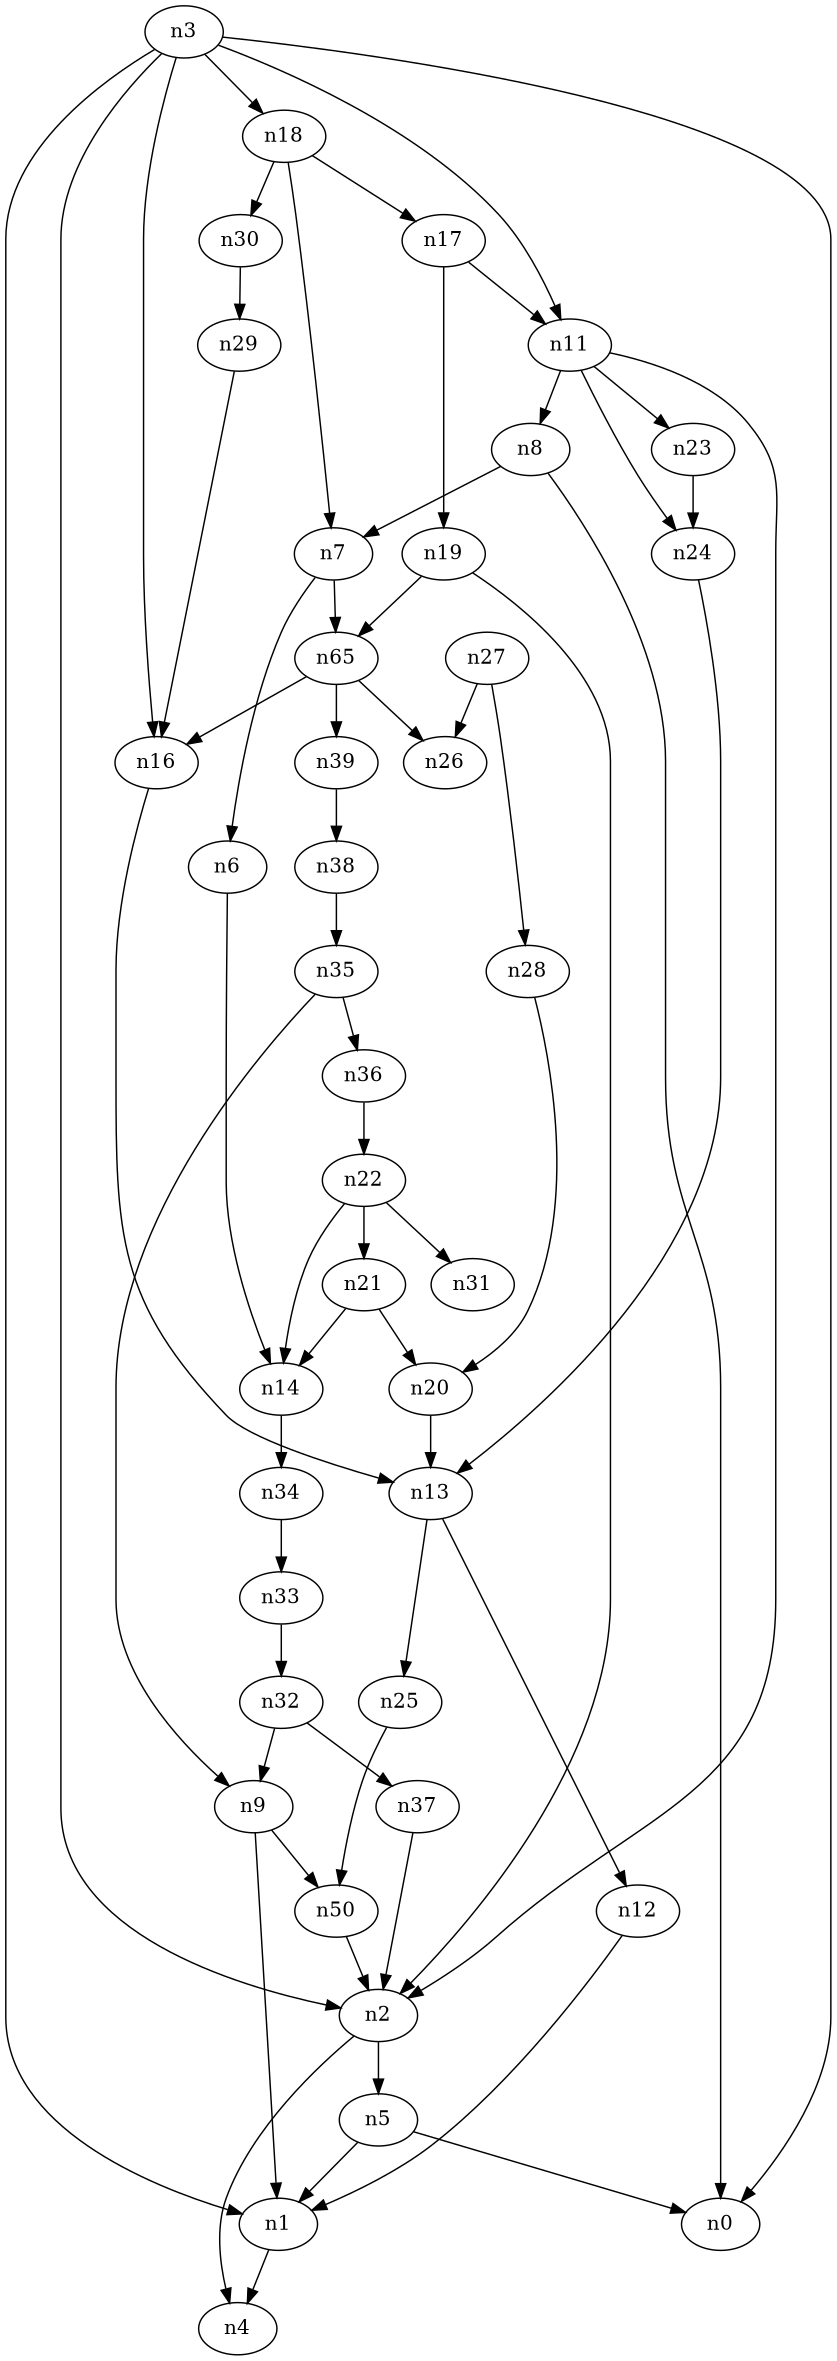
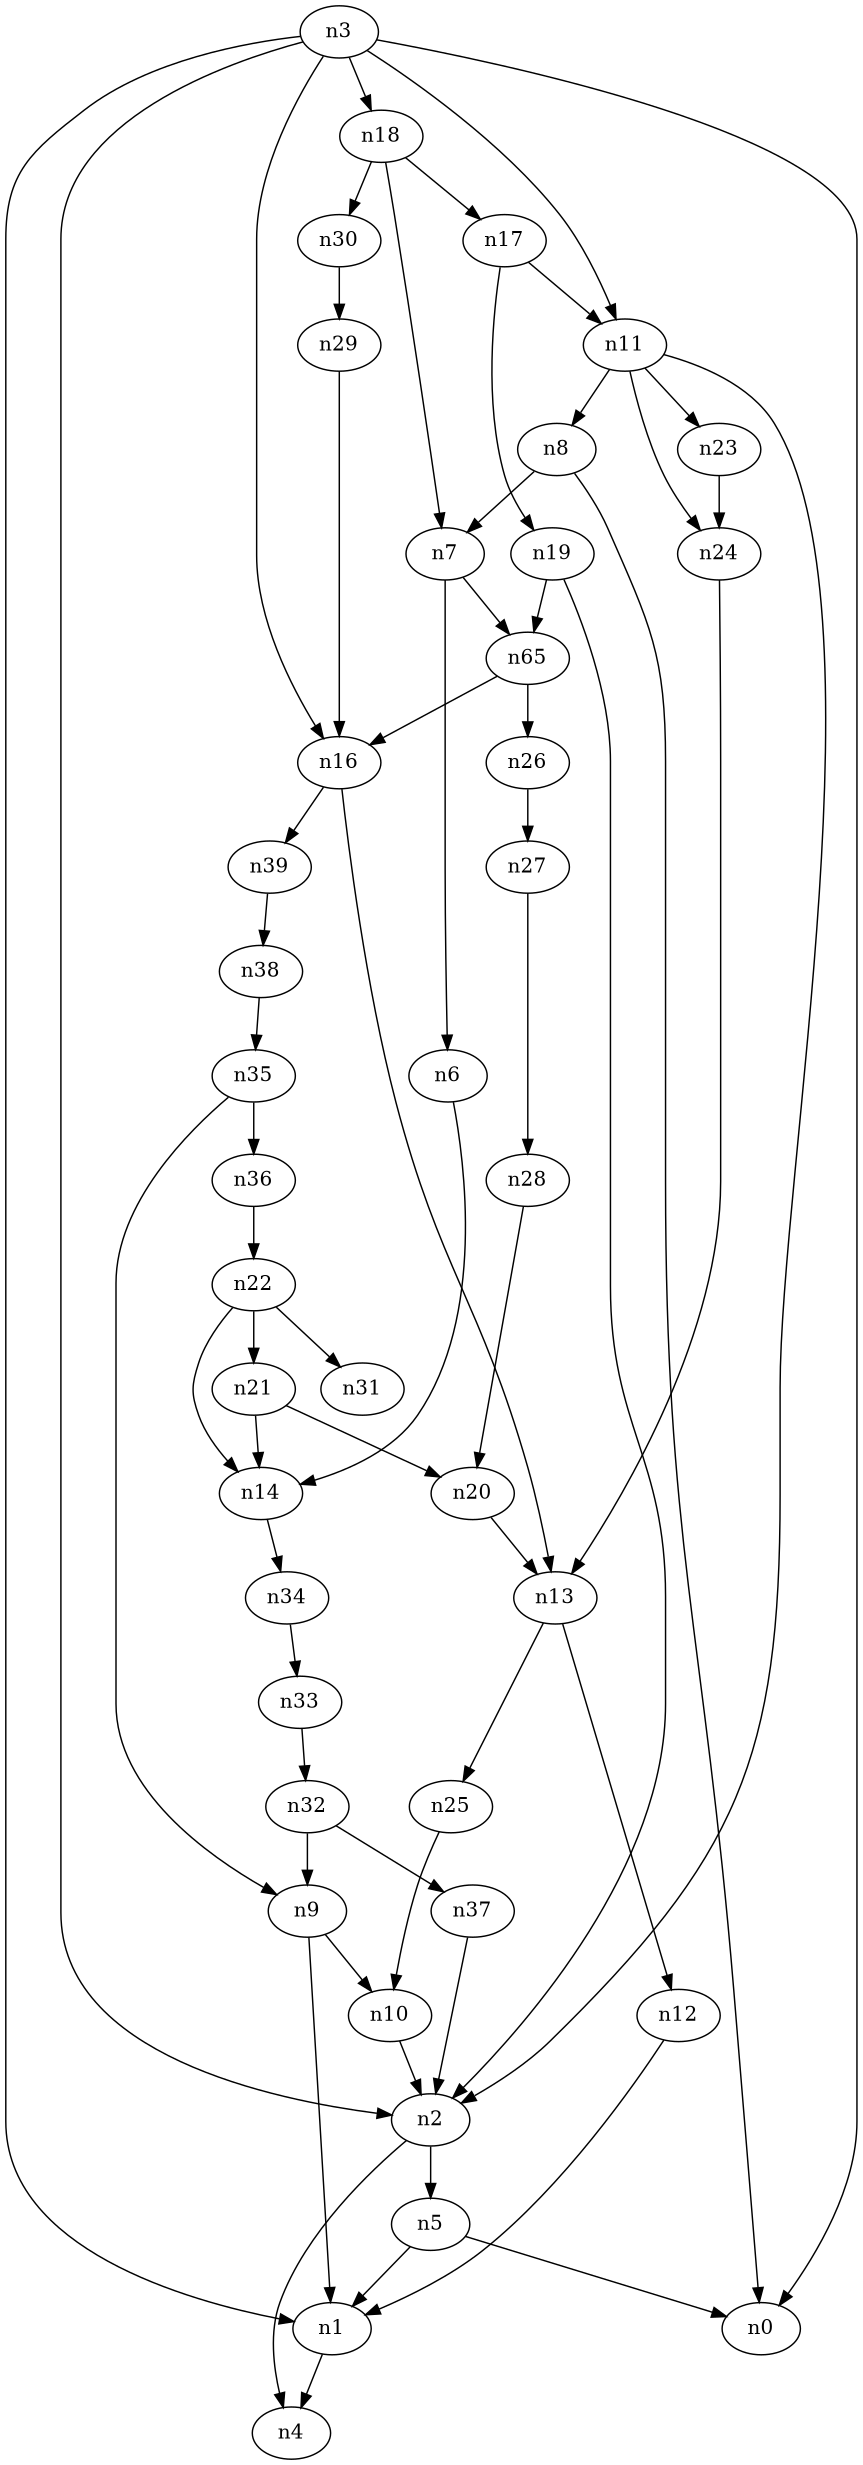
edge "n65" -> "n39": now "n16" -> "n39"
edge "n27" -> "n26": reversed
node "n50": label "n50" -> "n10"
